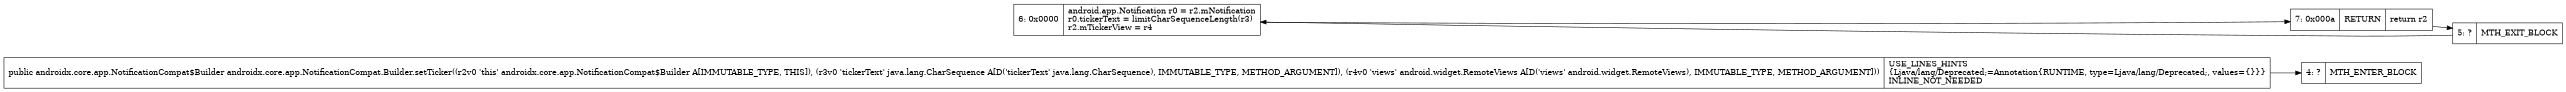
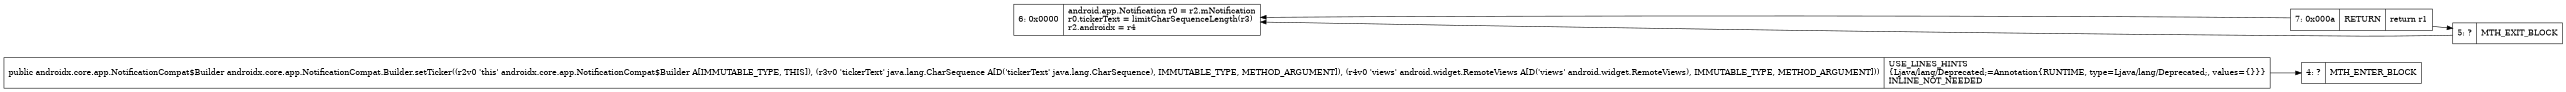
node "7: 0x000a": text "return r2" -> "return r1"
edge "6: 0x0000" -> "7: 0x000a": reversed
node "6: 0x0000": text "r2.mTickerView = r4" -> "r2.androidx = r4"
